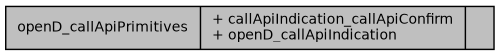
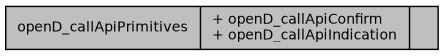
node "openD_callApiPrimitives": text "+ callApiIndication_callApiConfirm" -> "+ openD_callApiConfirm"
